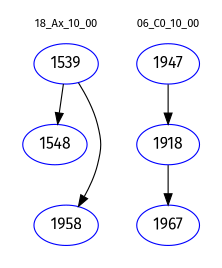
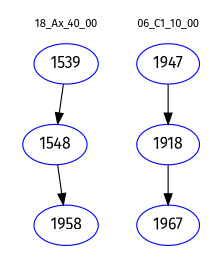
cluster "18_Ax_10_00": label "18_Ax_10_00" -> "18_Ax_40_00"
cluster "06_C0_10_00": label "06_C0_10_00" -> "06_C1_10_00"
edge "1539" -> "1958": now "1548" -> "1958"
